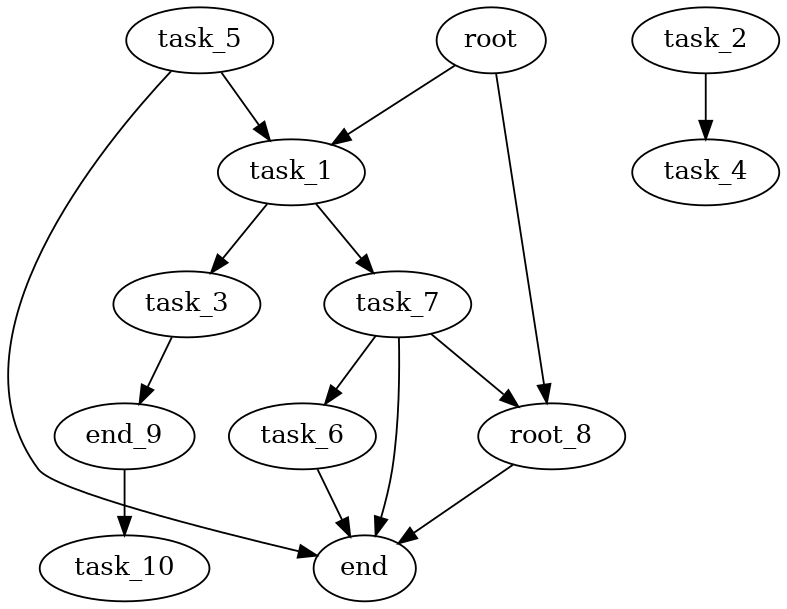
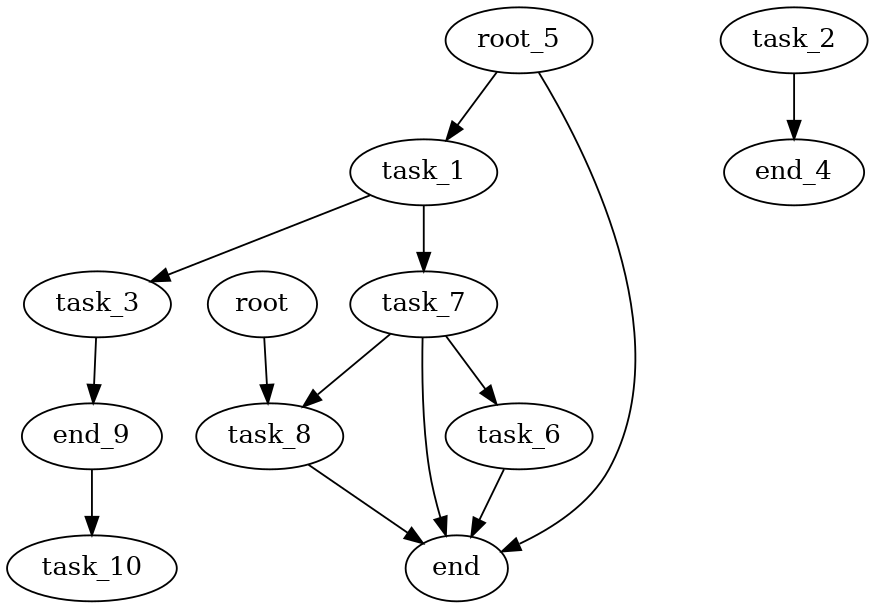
node "task_5": label "task_5" -> "root_5"
edge "root" -> "task_1": removed
node "task_4": label "task_4" -> "end_4"
node "root_8": label "root_8" -> "task_8"
